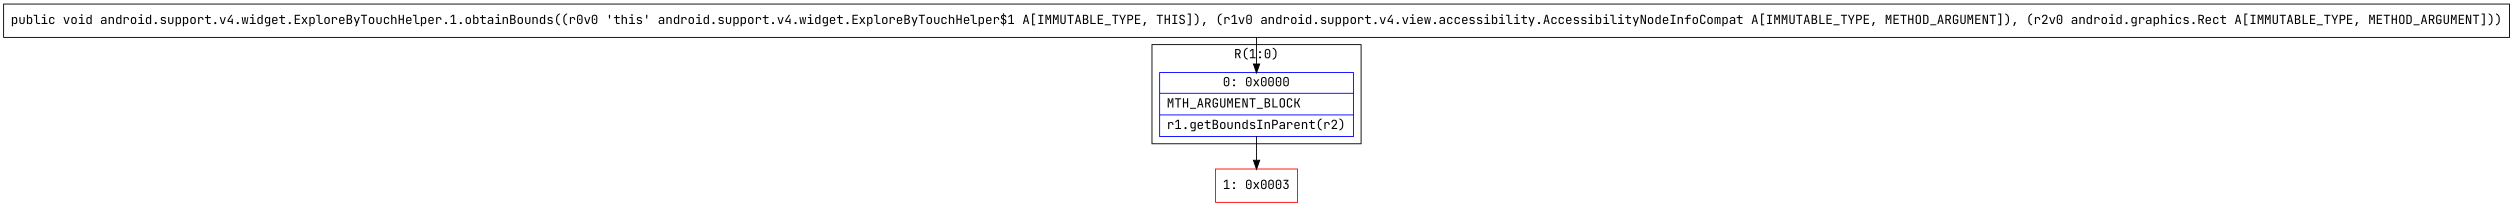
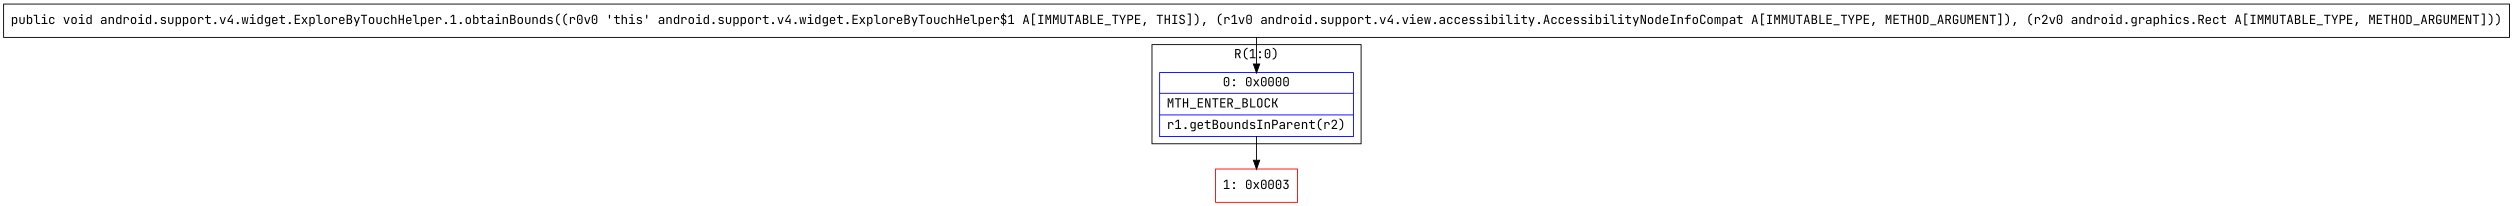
node "0: 0x0000": text "MTH_ARGUMENT_BLOCK" -> "MTH_ENTER_BLOCK"
